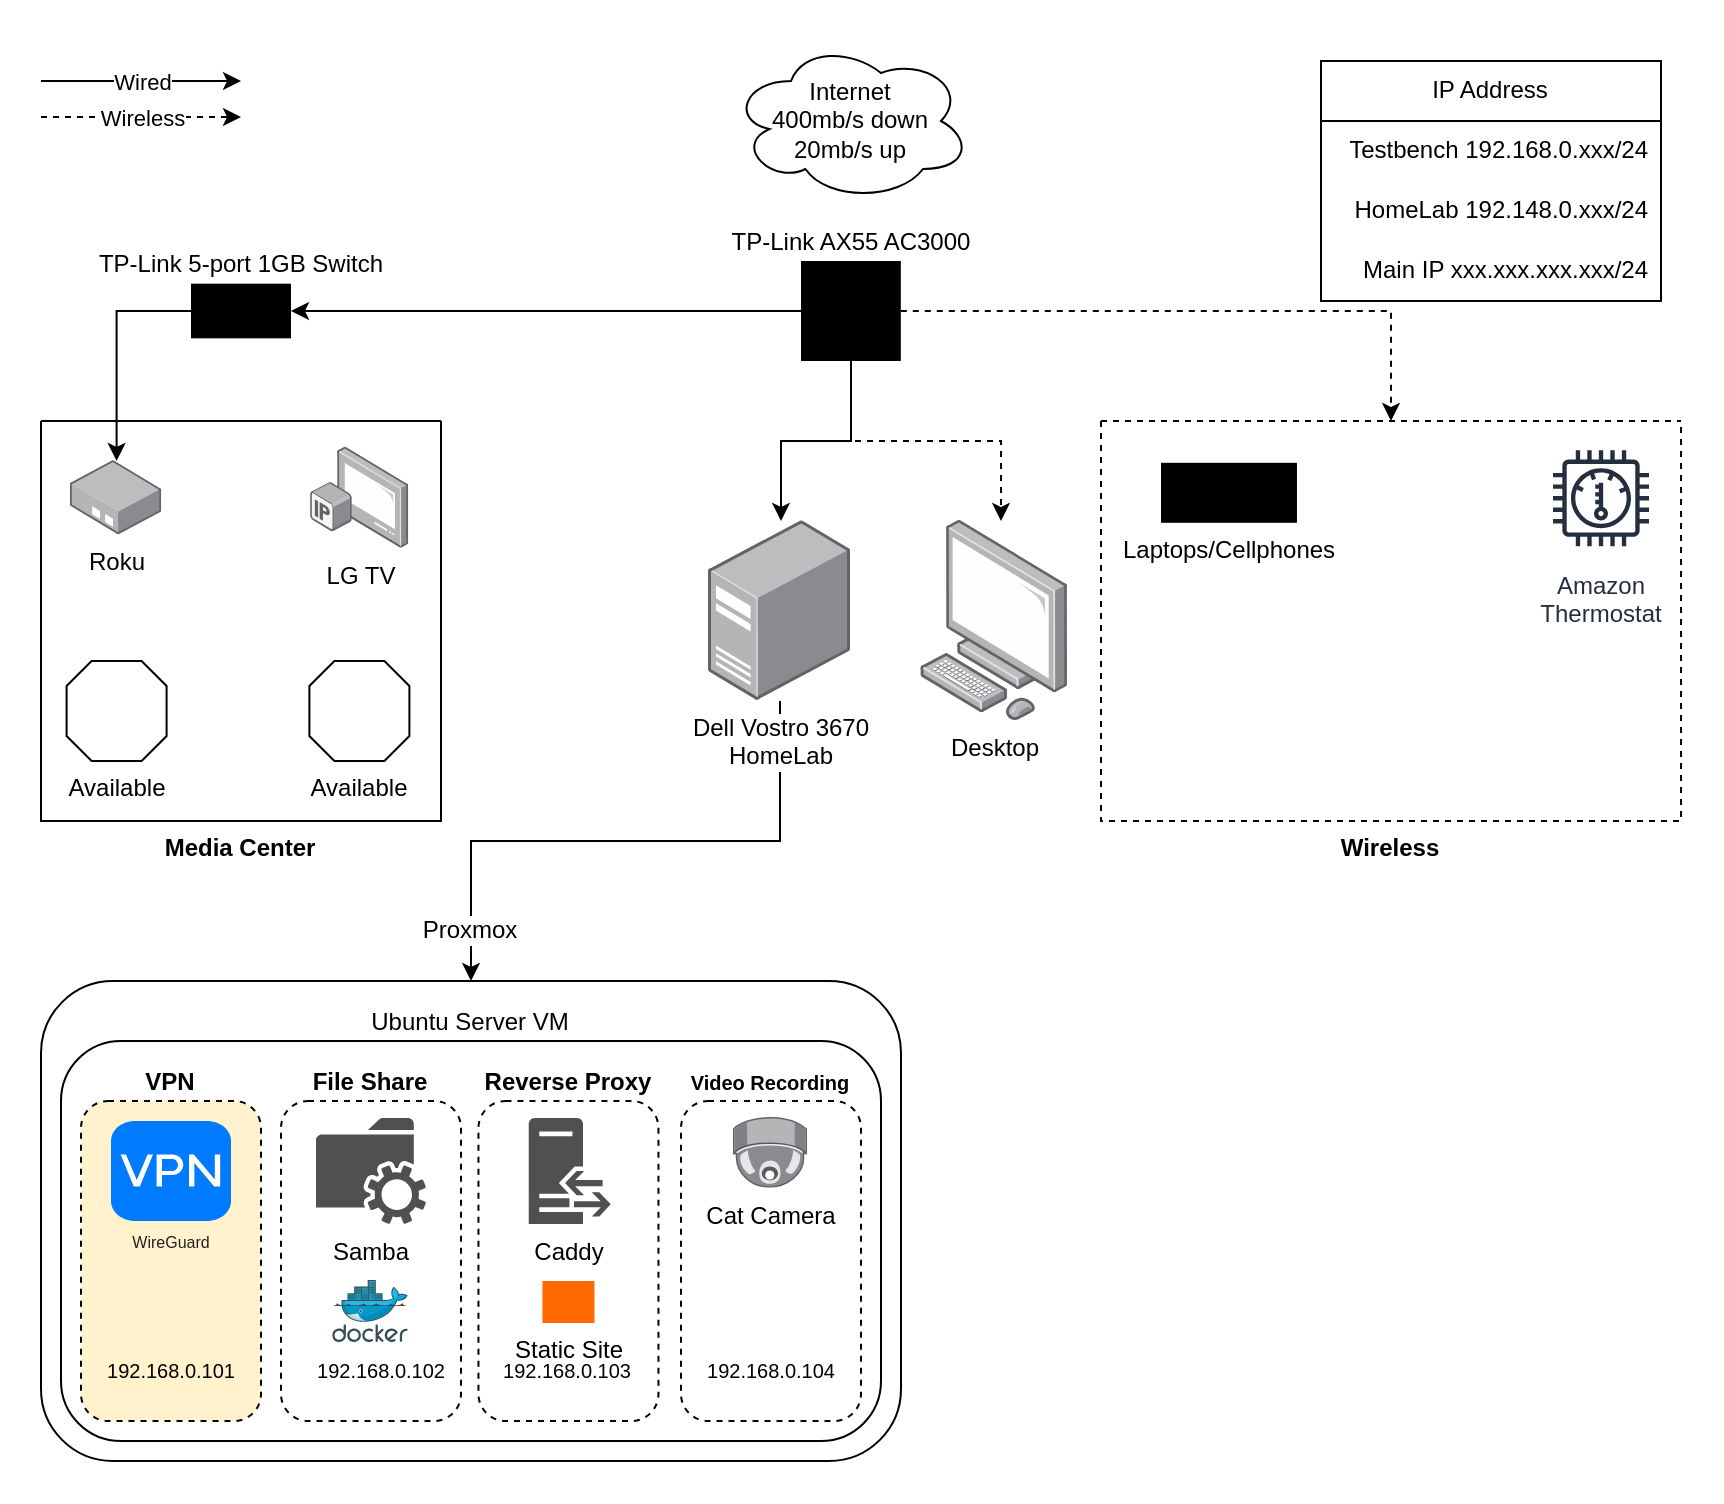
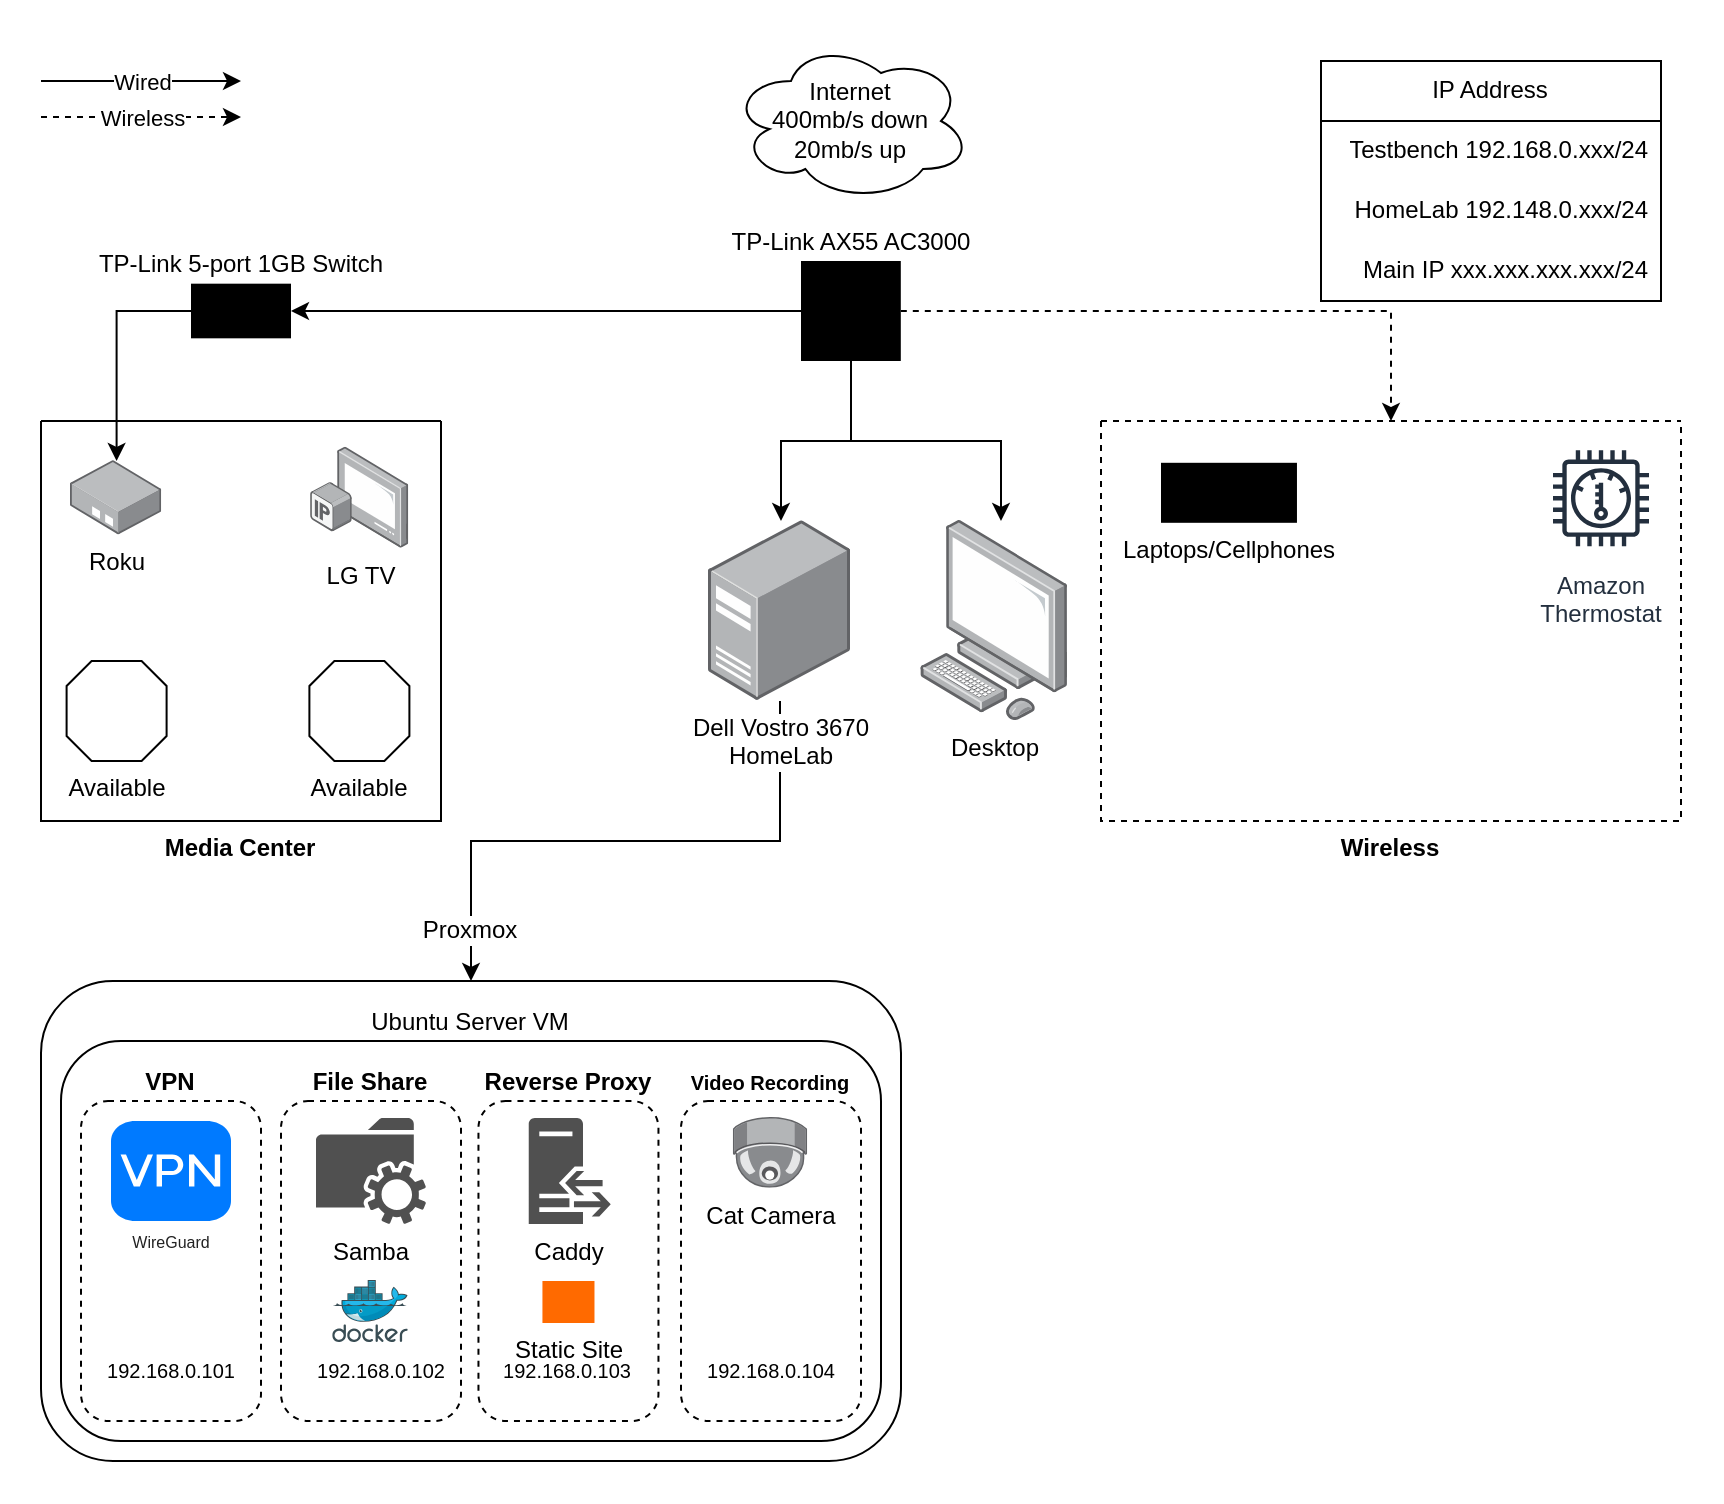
edge "TP-Link AX55 AC3000" -> "Desktop": style dashed -> solid
node "VPN": fillcolor #fff2cc -> #ffffff
